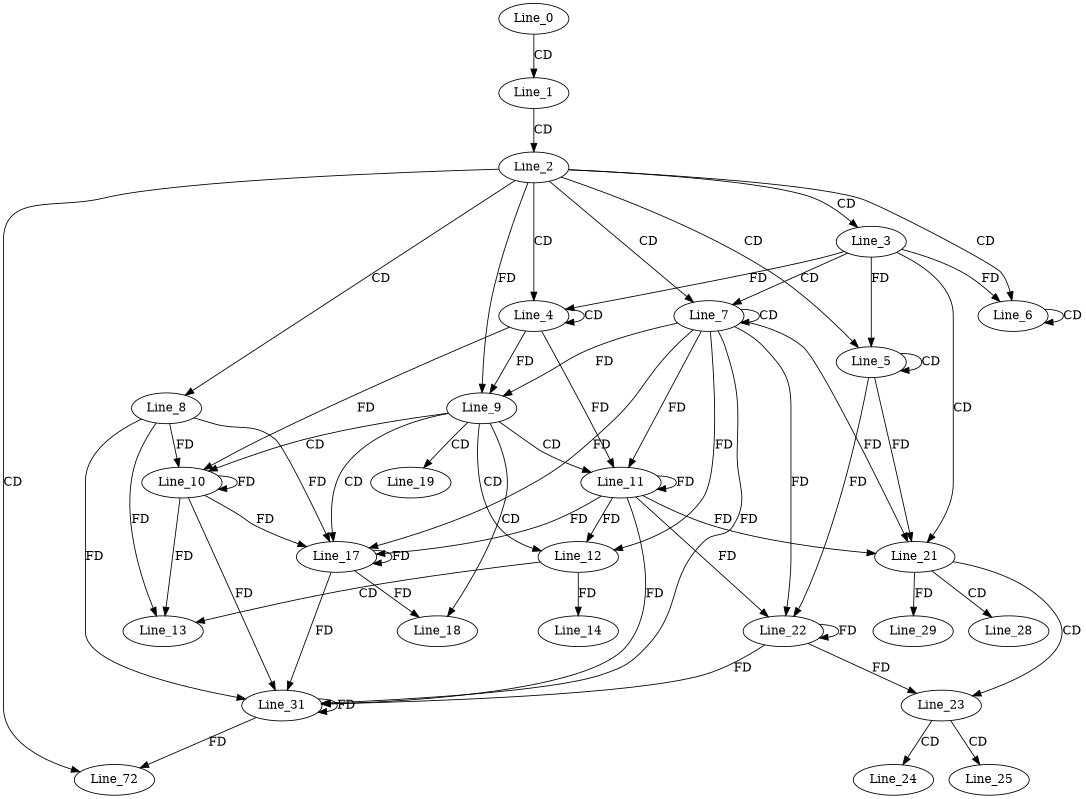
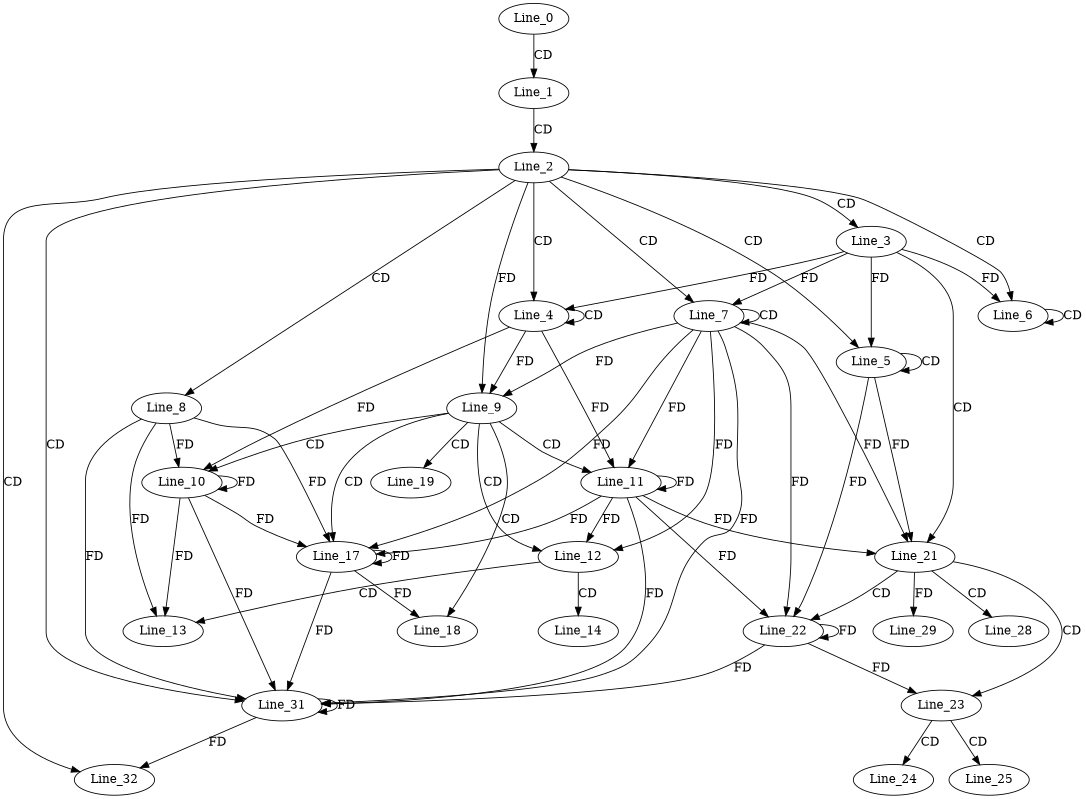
edge "Line_3" -> "Line_7": label "CD" -> "FD"
edge "Line_2" -> "Line_31": added, label "CD"
edge "Line_12" -> "Line_14": label "FD" -> "CD"
edge "Line_21" -> "Line_22": added, label "CD"
node "Line_72": label "Line_72" -> "Line_32"
